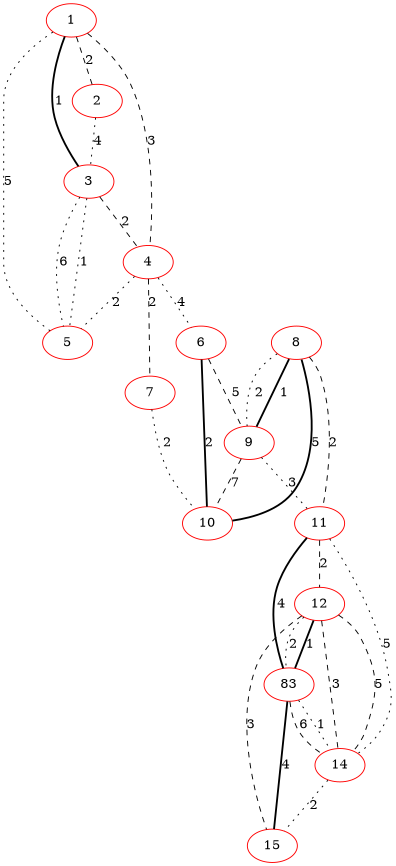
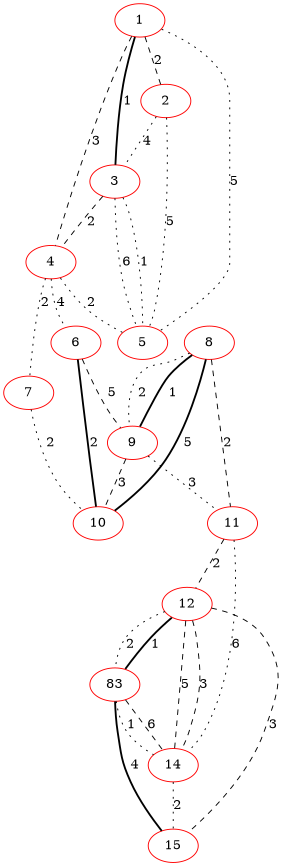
edge "2" -- "5": added, label "5"
edge "4" -- "7": style dashed -> dotted
edge "9" -- "10": label "7" -> "3"
edge "11" -- "83": removed, label "4"
edge "11" -- "14": label "5" -> "6"
